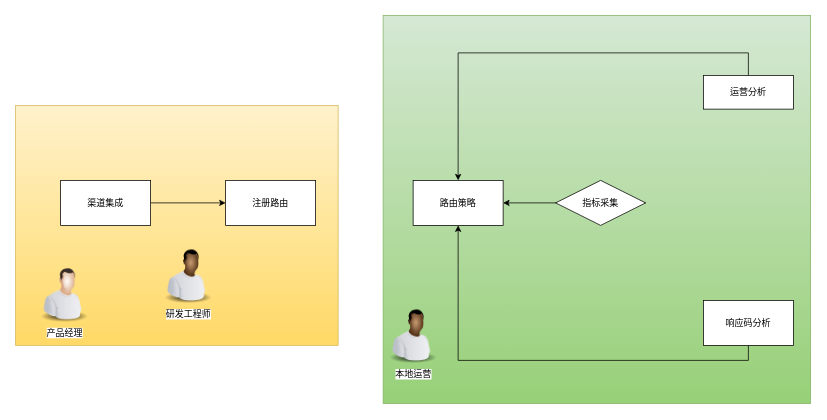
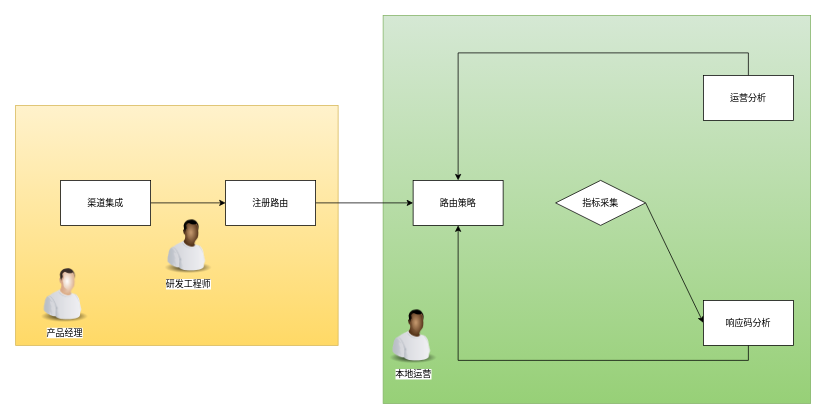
node "运营分析": size 90x34 -> 90x45
edge "注册路由" -> "路由策略": added
edge "指标采集" -> "路由策略": now "指标采集" -> "响应码分析"
node "研发工程师": moved (188, 274) -> (188, 244)
